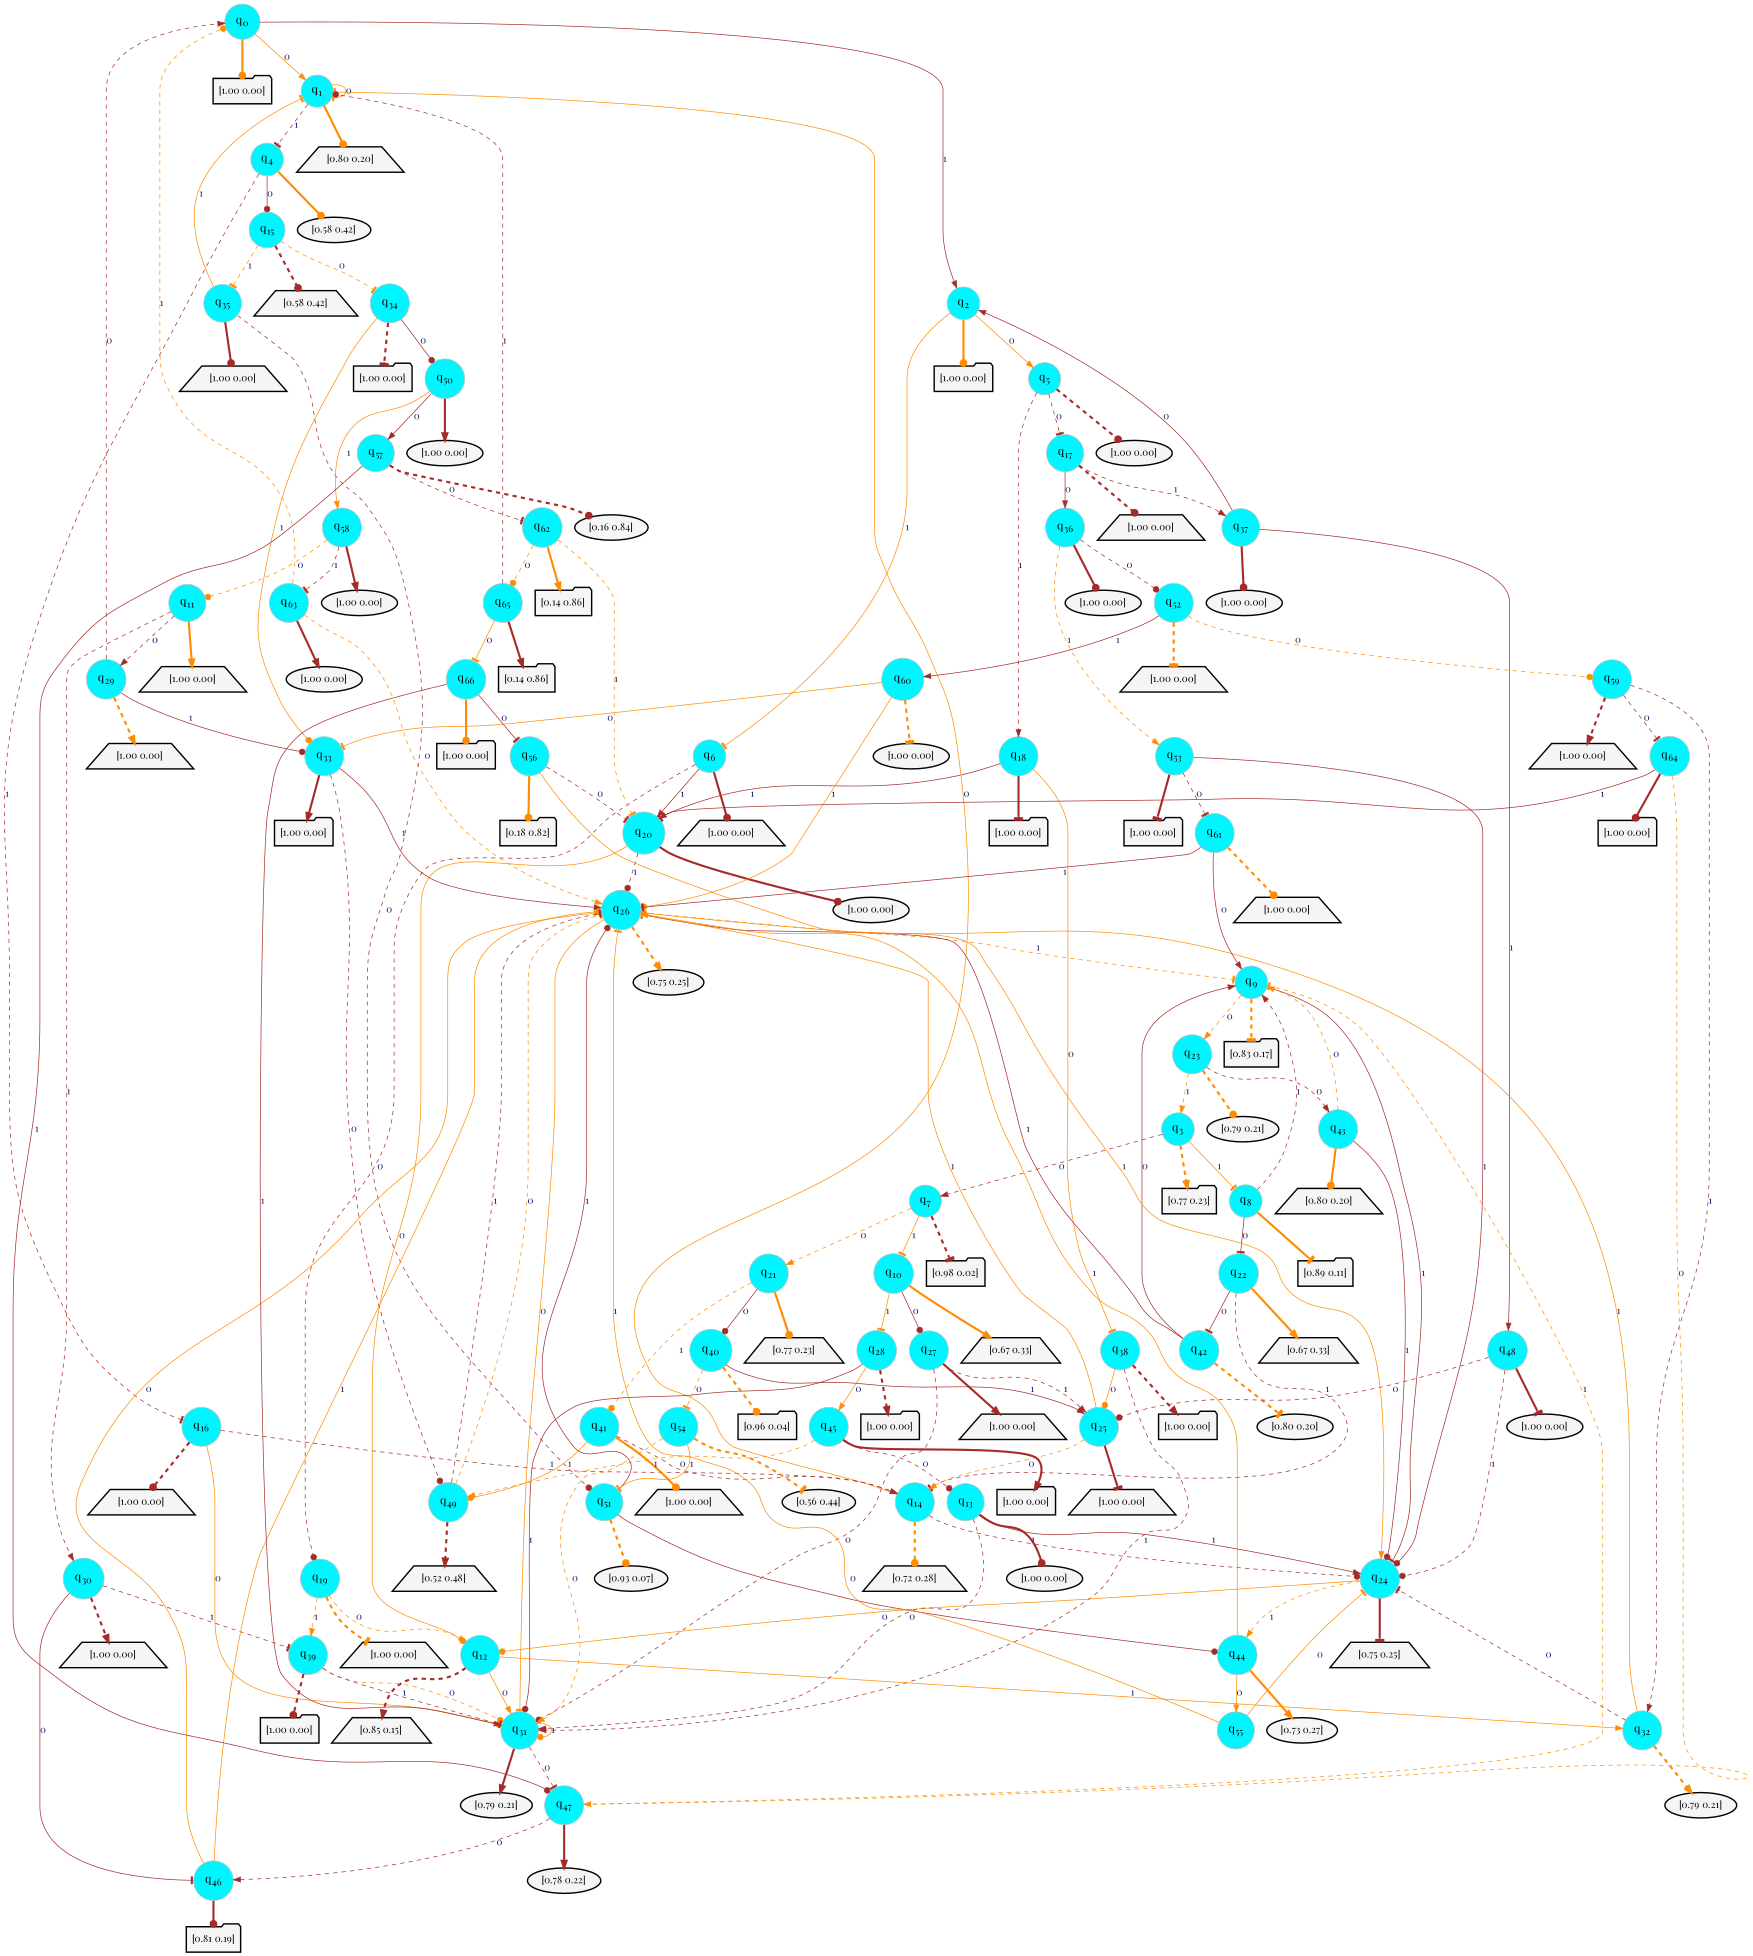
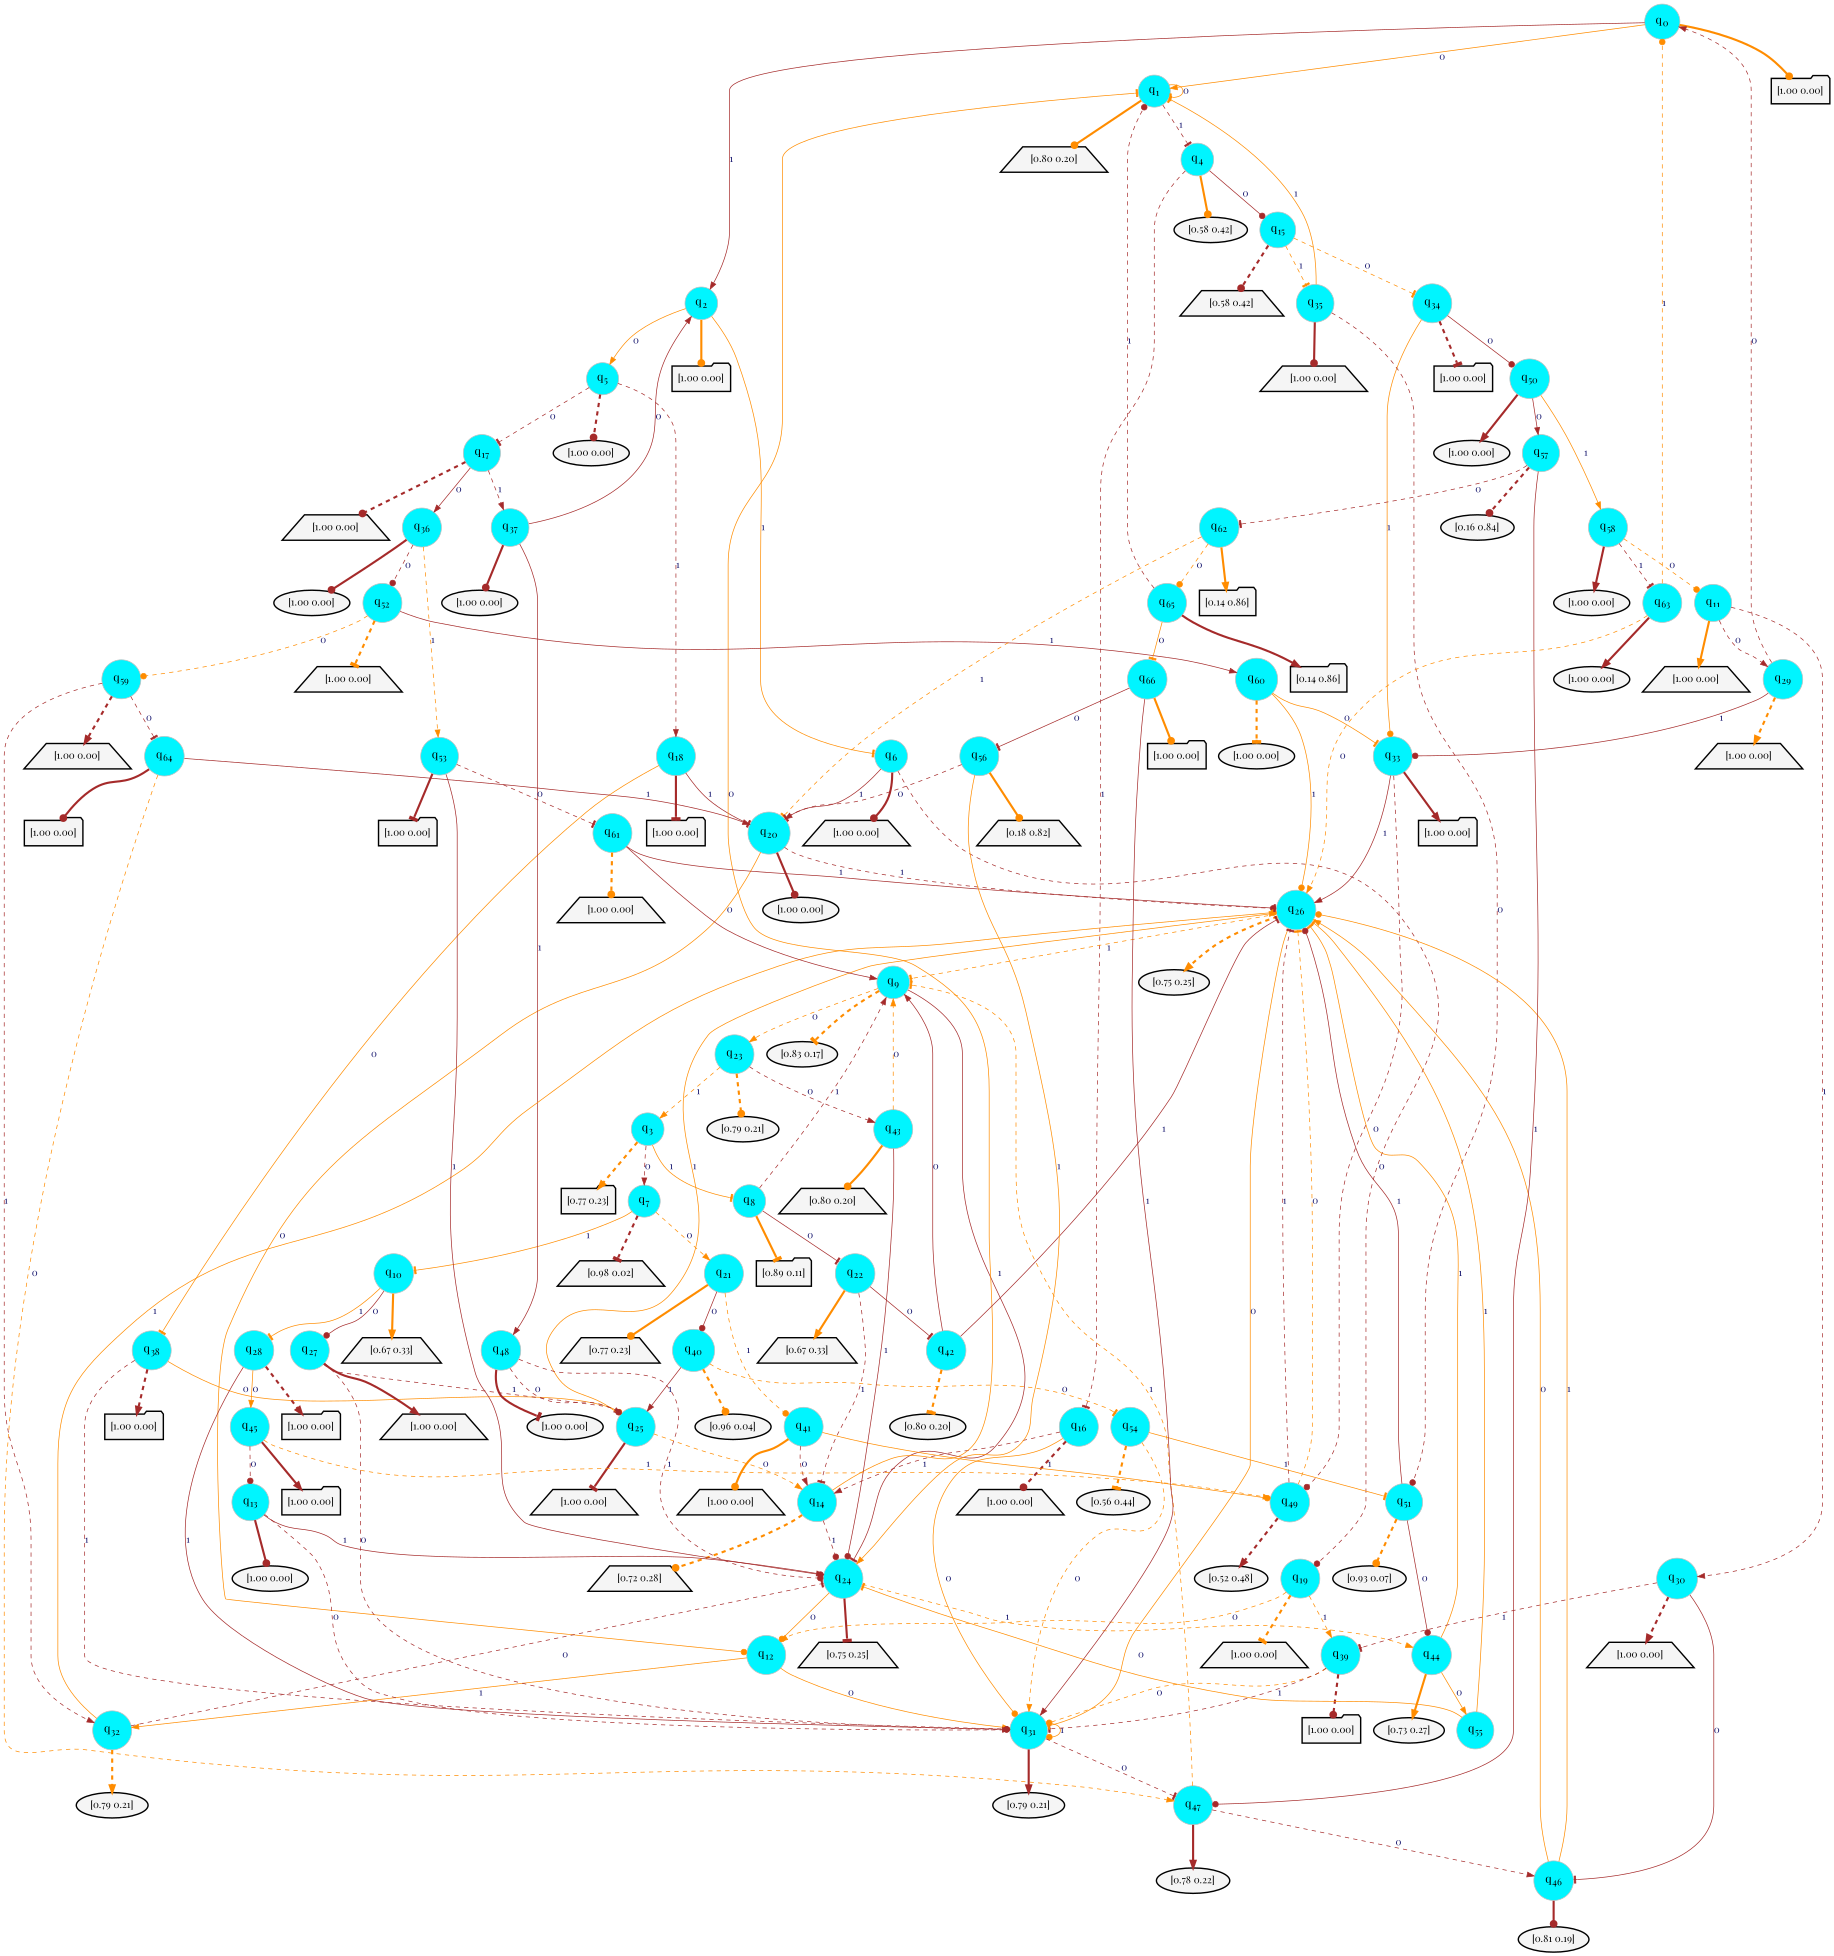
node "[0.18 0.82]": shape folder -> trapezium
node "[0.83 0.17]": shape folder -> ellipse
node "[0.98 0.02]": shape folder -> trapezium
node "[0.96 0.04]": shape folder -> ellipse
node "[0.52 0.48]": shape trapezium -> ellipse
node "[0.85 0.15]": removed
node "[0.81 0.19]": shape folder -> ellipse
